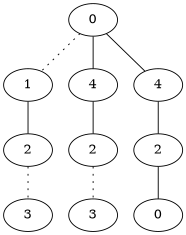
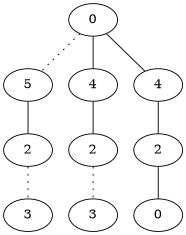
node "1": label "1" -> "5"
